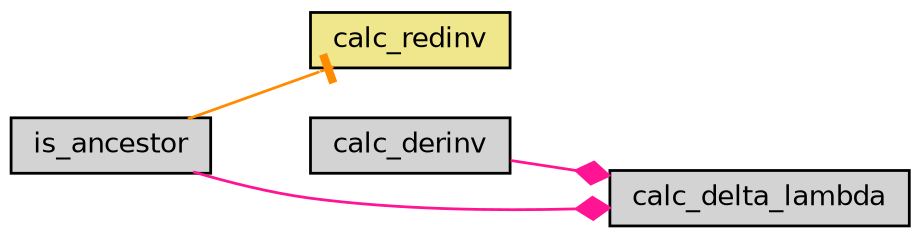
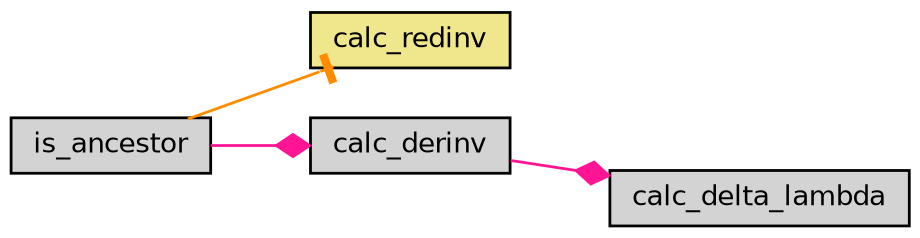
edge "is_ancestor" -> "calc_delta_lambda": now "is_ancestor" -> "calc_derinv"
